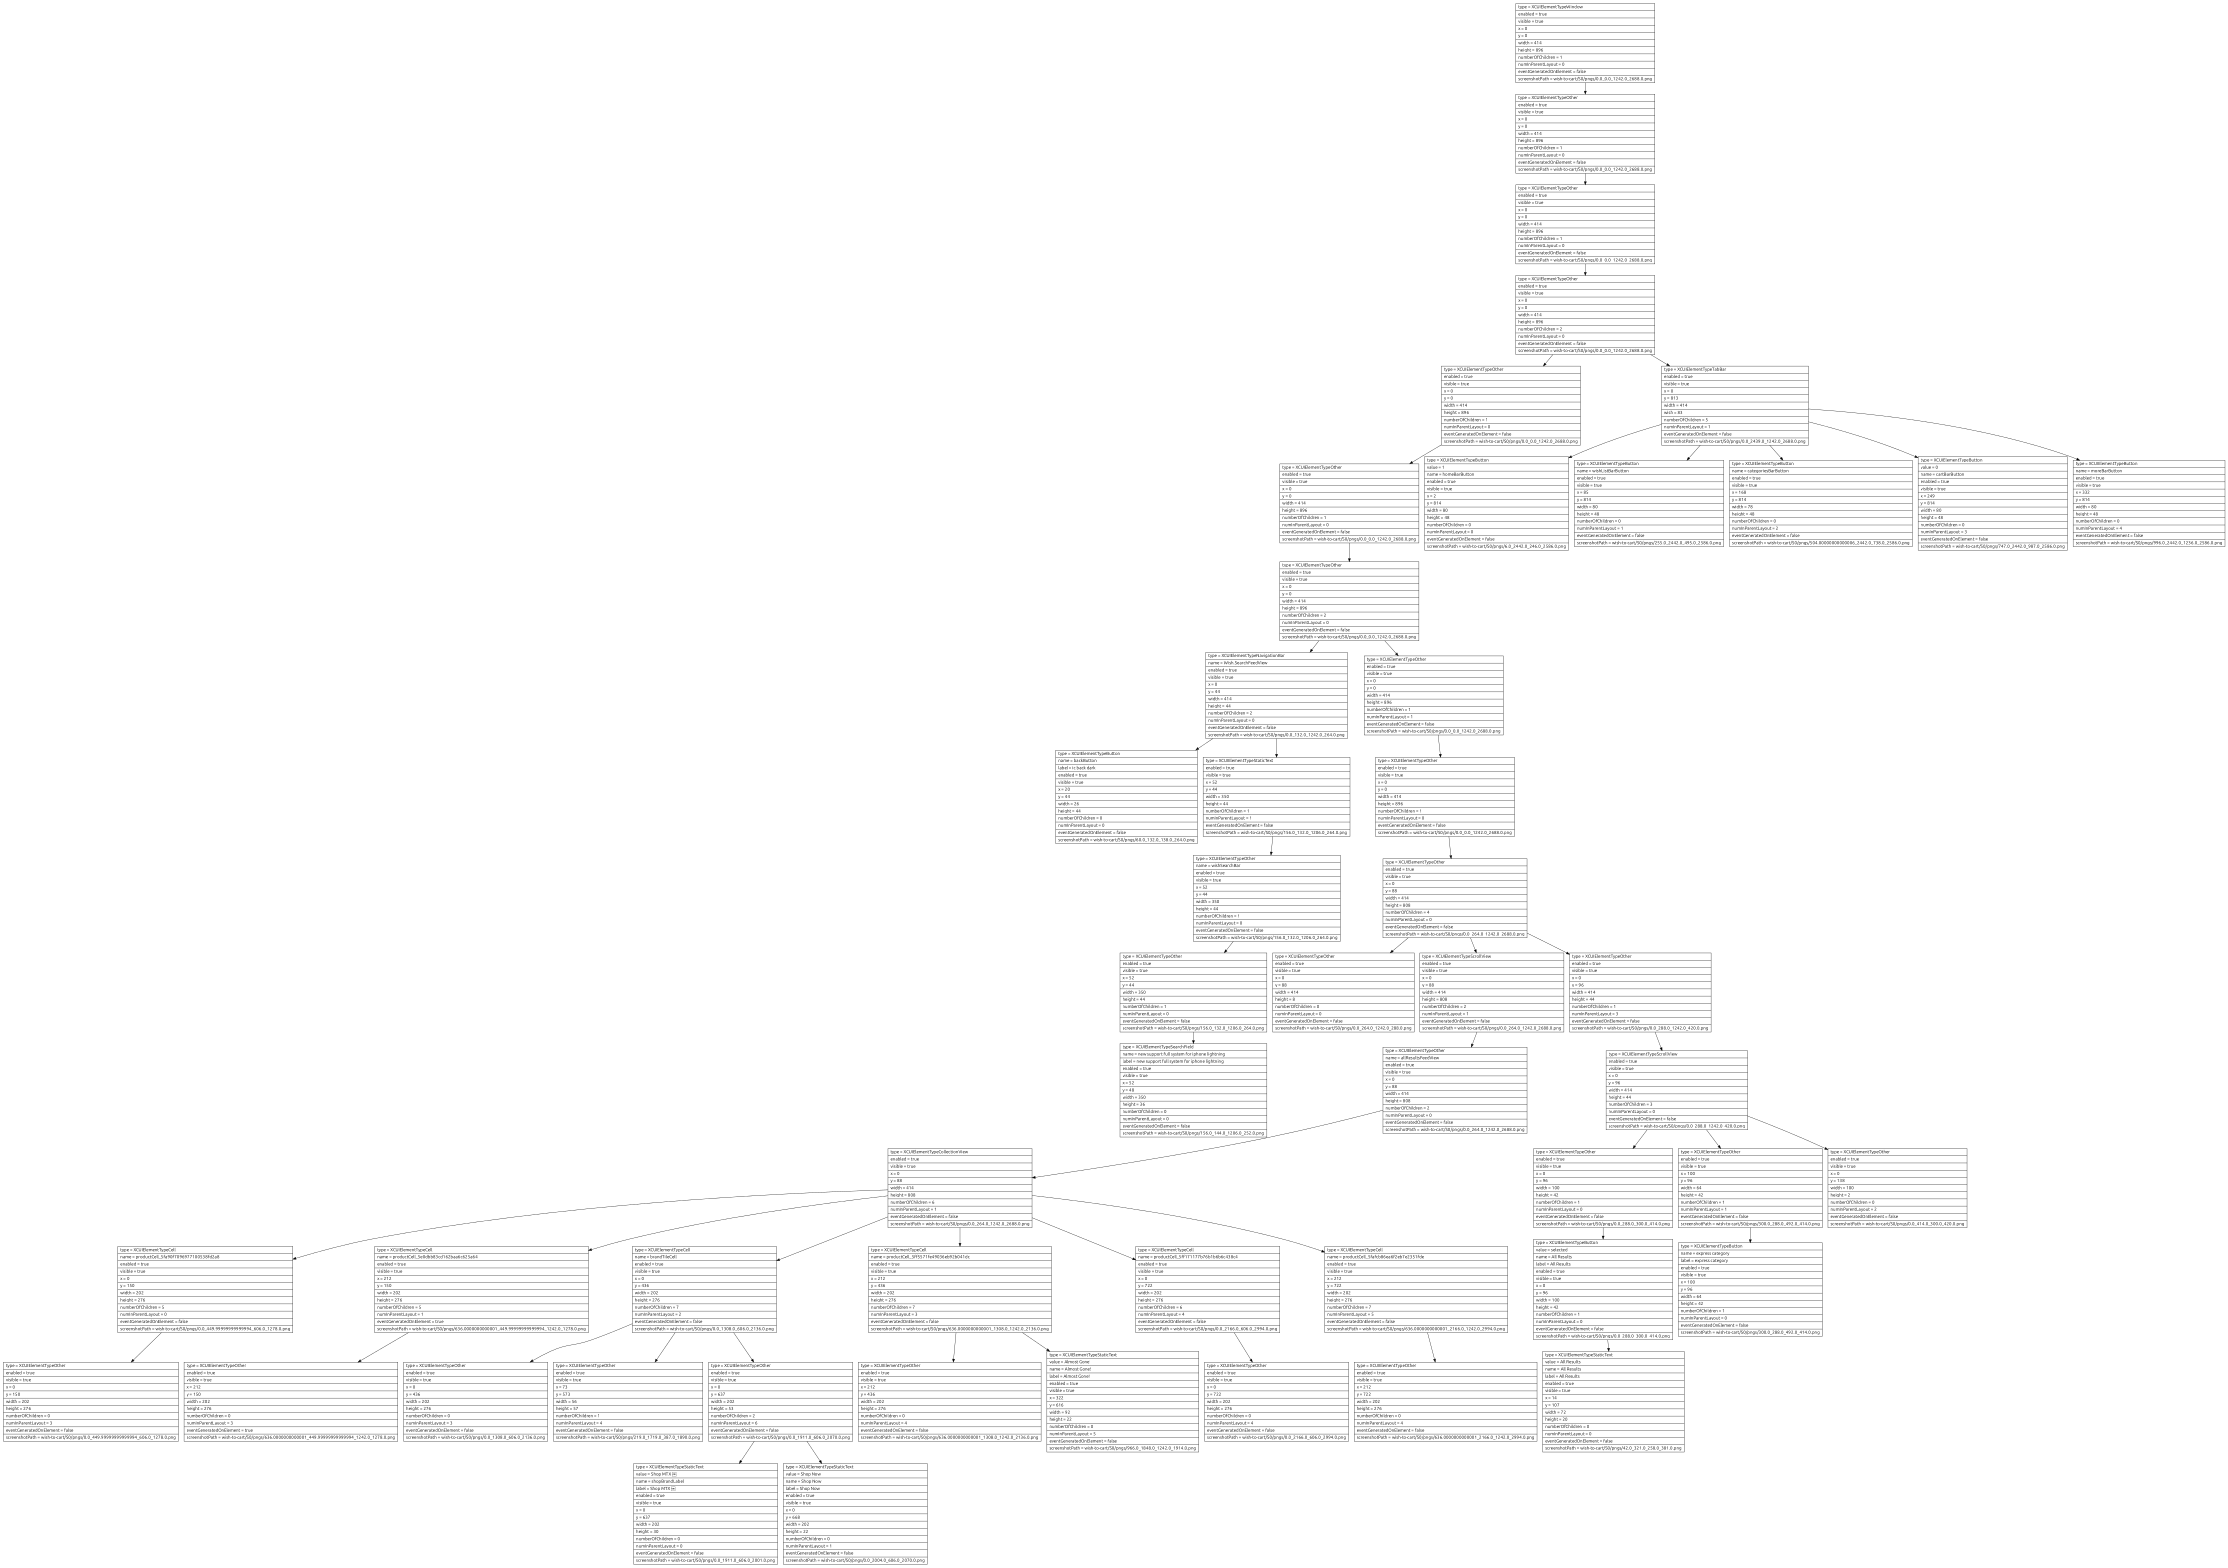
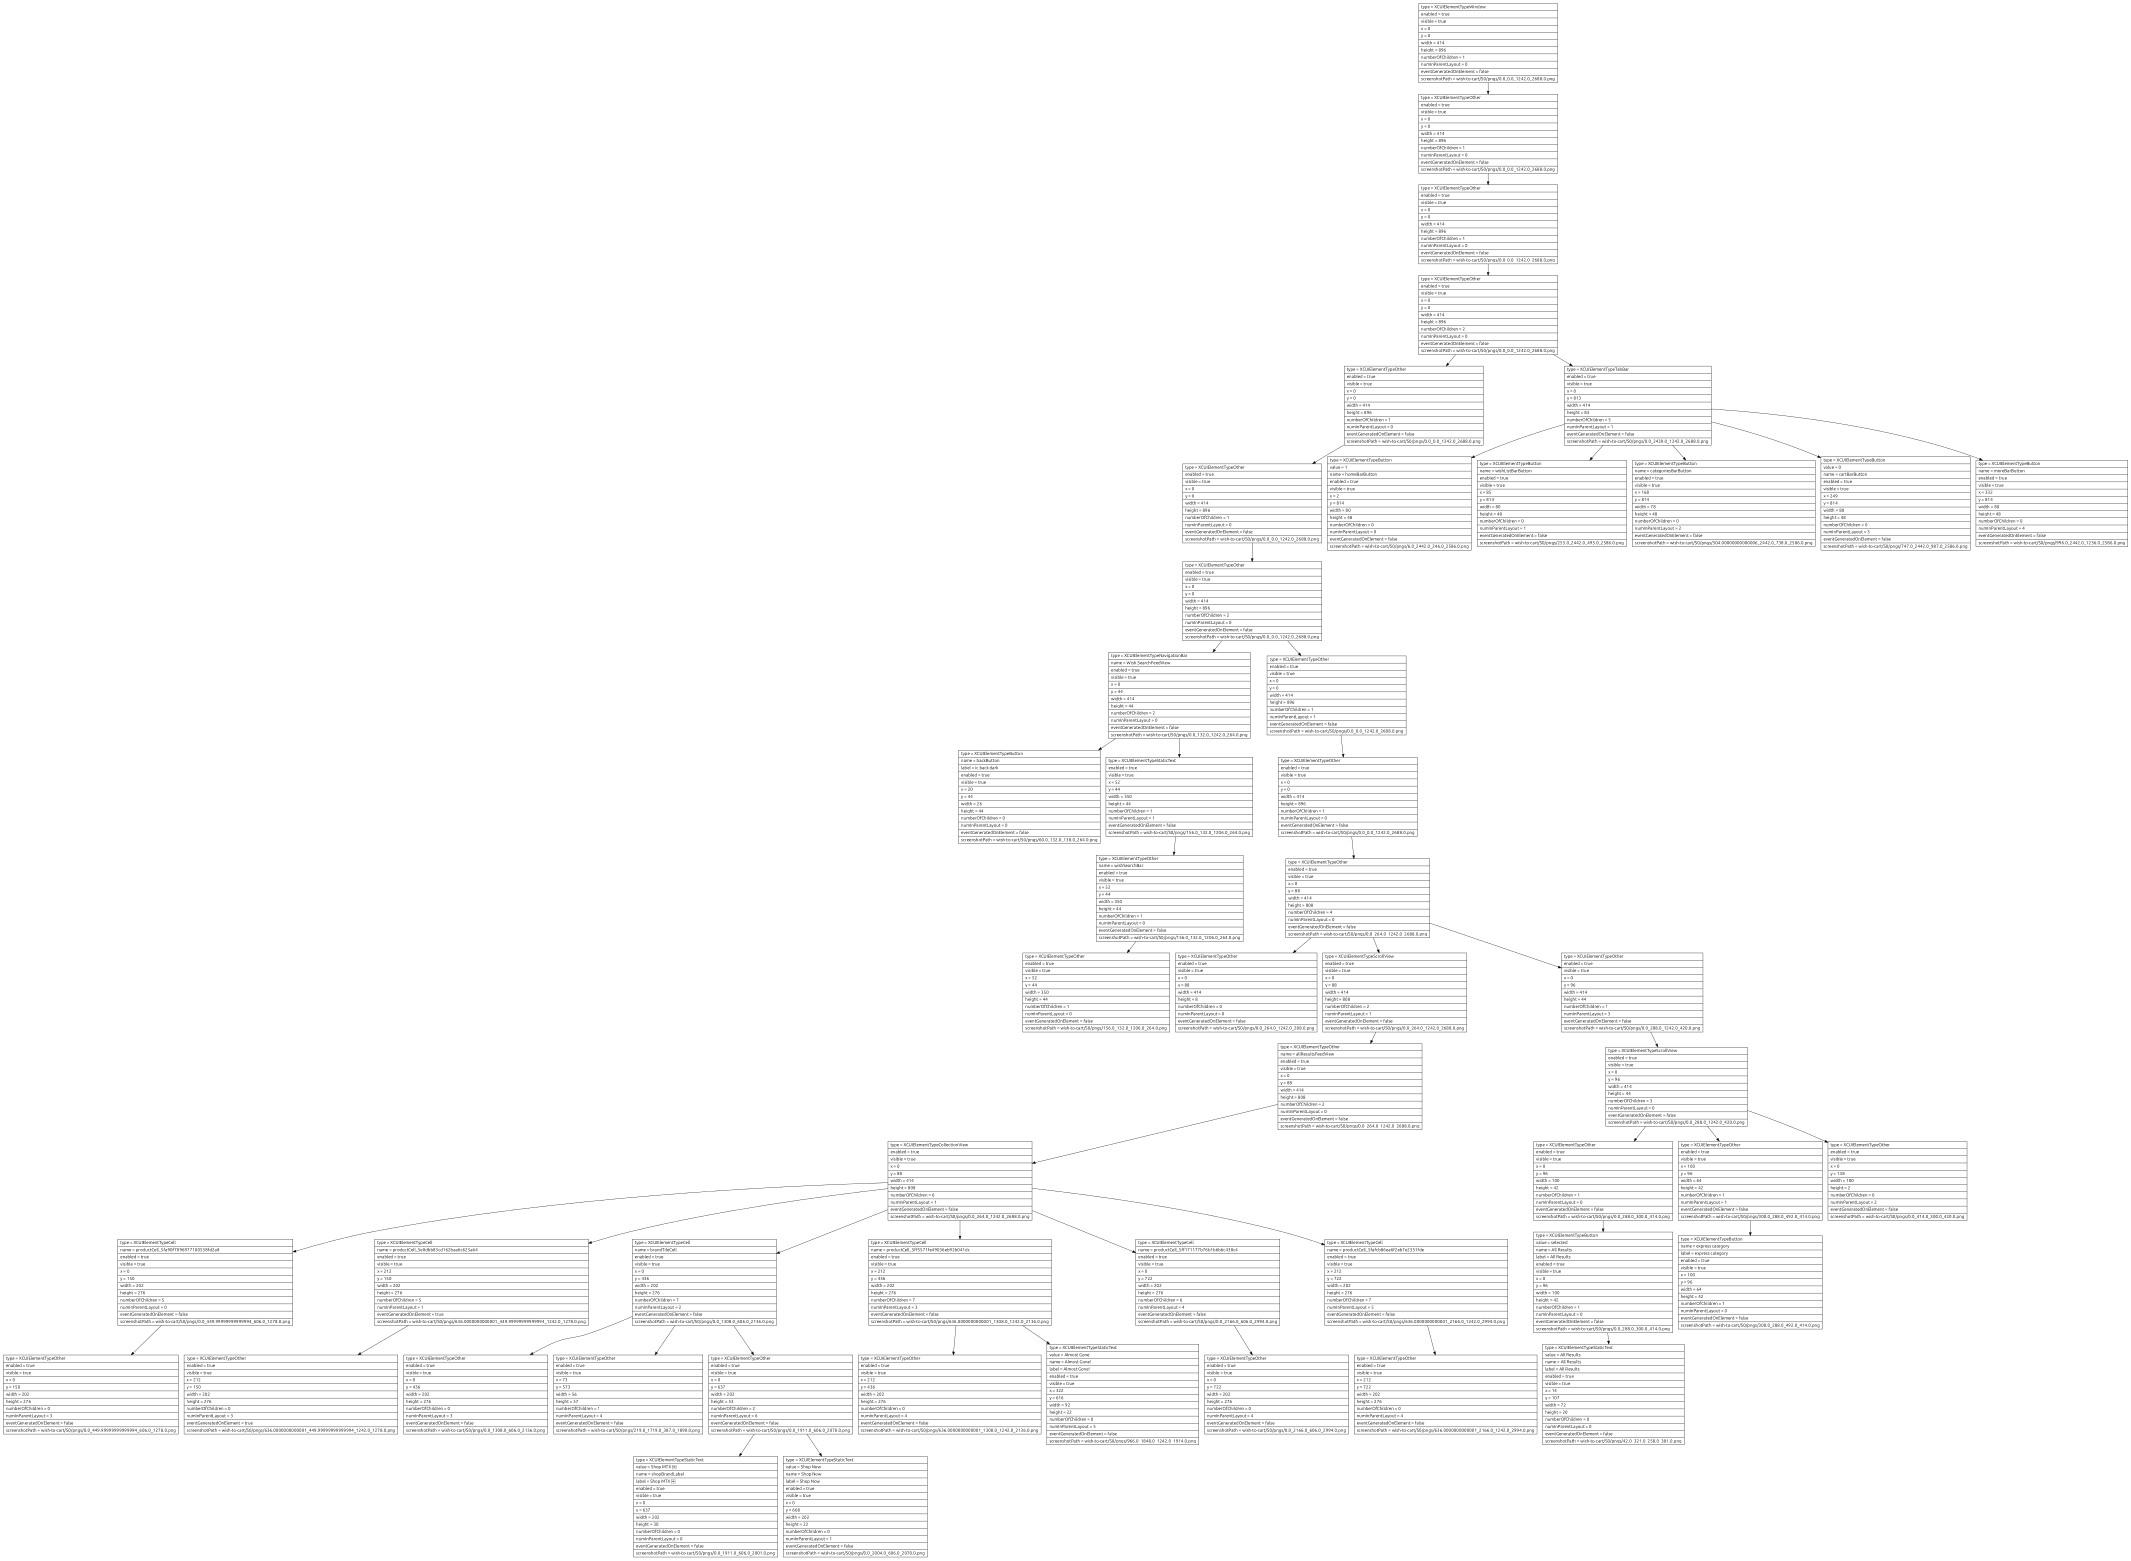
node "type = XCUIElementTypeTabBar": text "wish = 83" -> "height = 83"
node "type = XCUIElementTypeSearchField": removed
